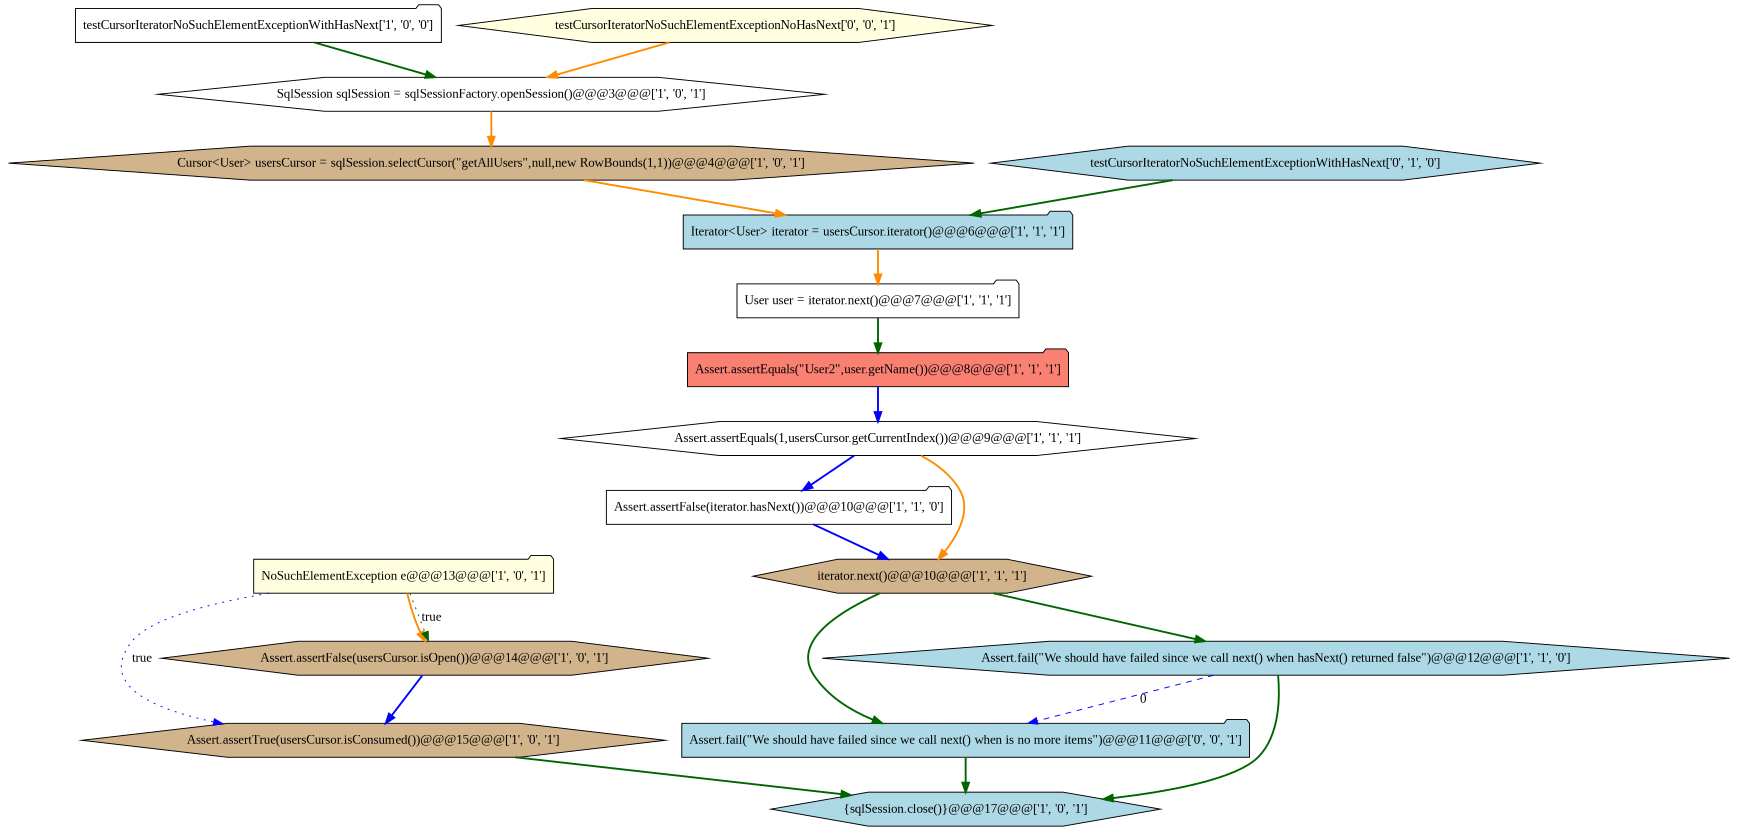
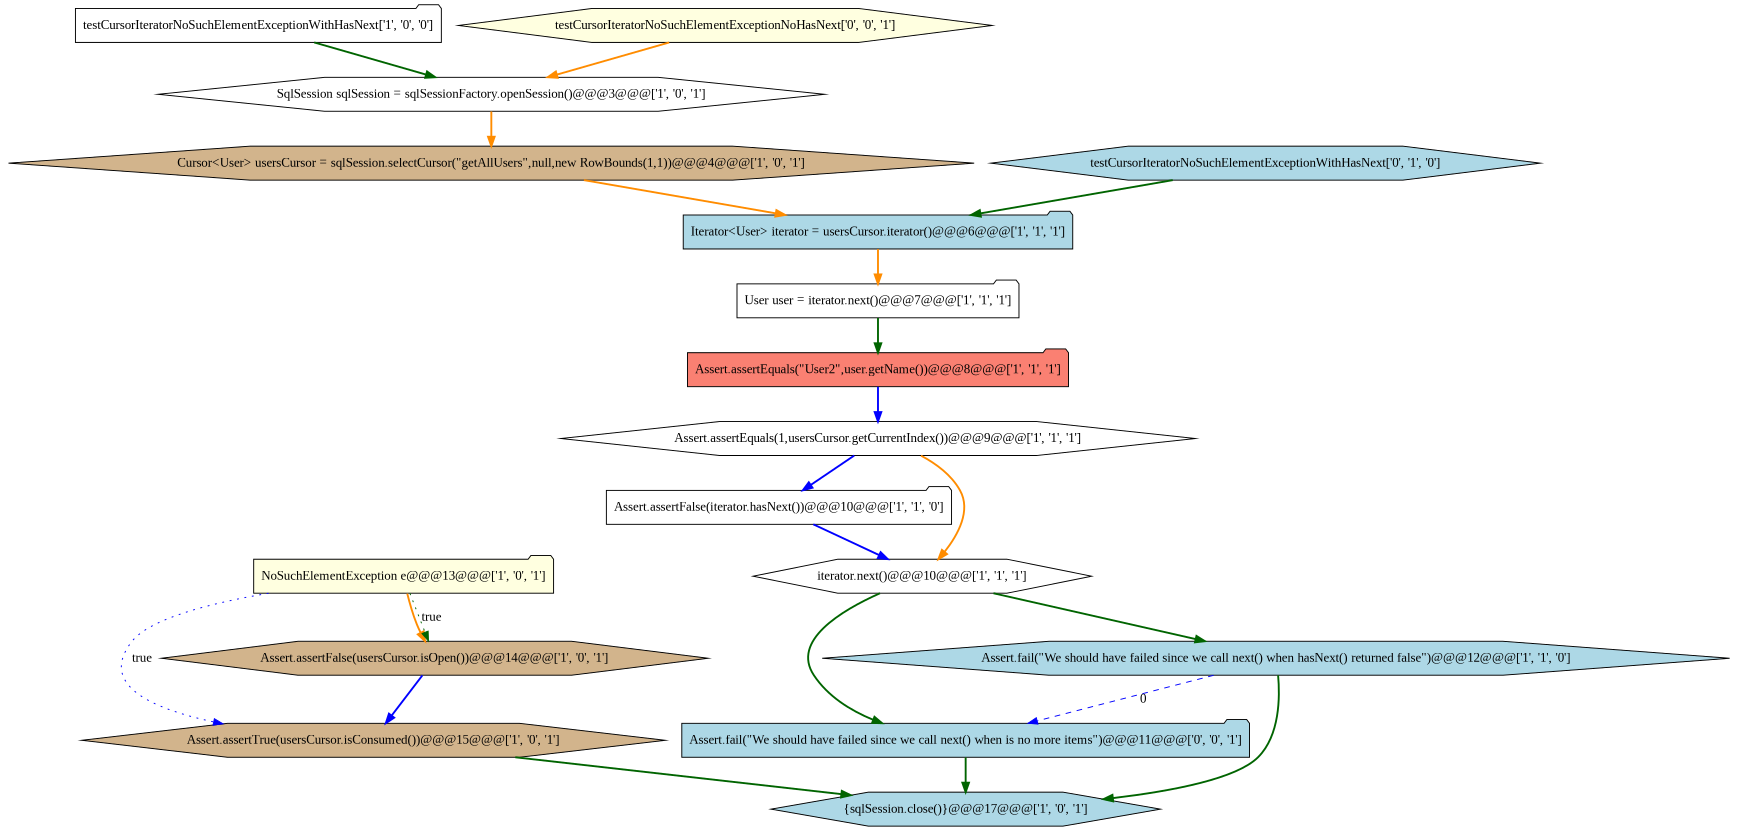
node "iterator.next()@@@10@@@['1', '1', '1']": fillcolor tan -> white
